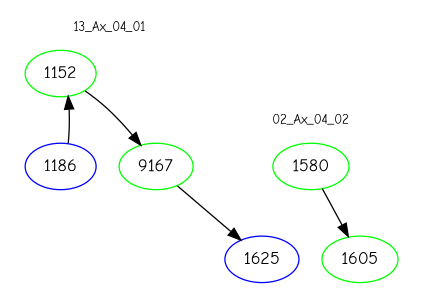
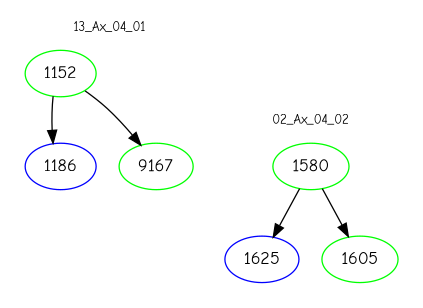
edge "1186" -> "1152": reversed
edge "9167" -> "1625": now "1580" -> "1625"
